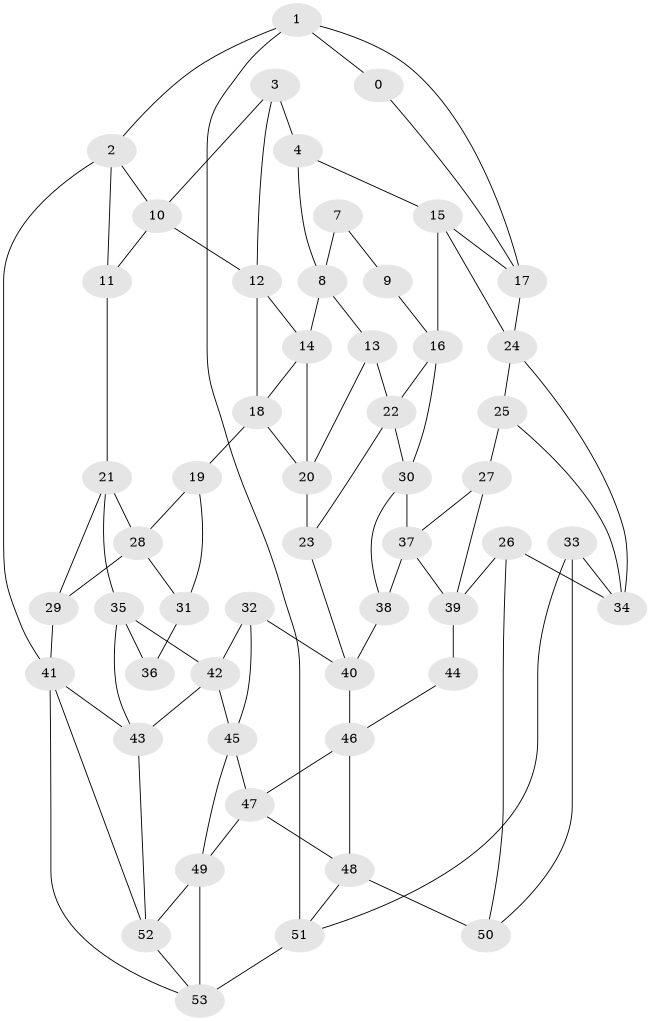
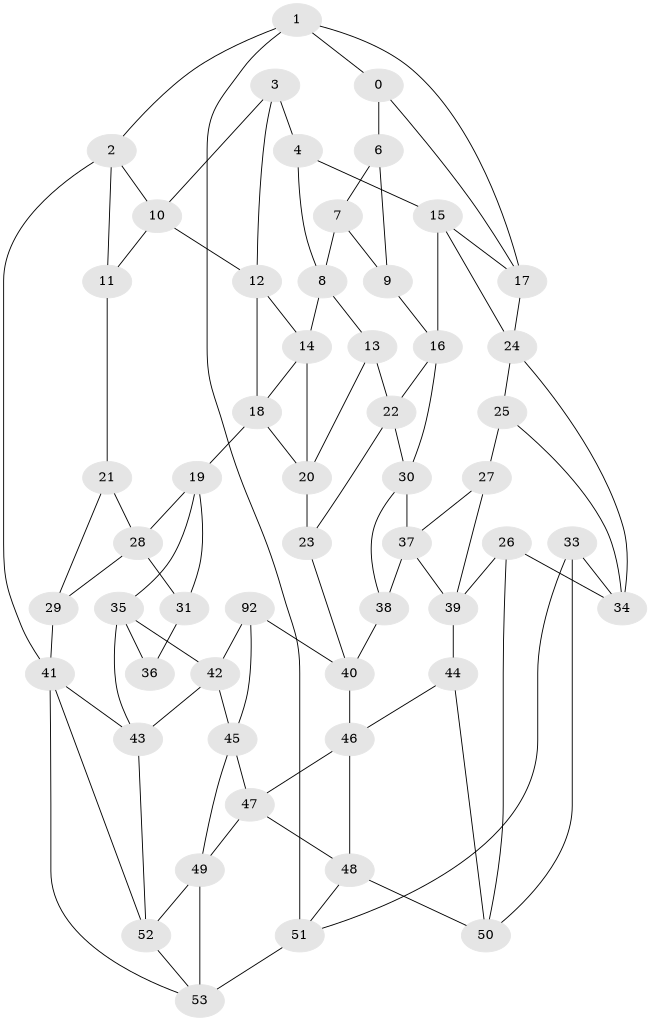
node "6": added
edge "21" -- "35": now "19" -- "35"
node "32": label "32" -> "92"
edge "44" -- "50": added
